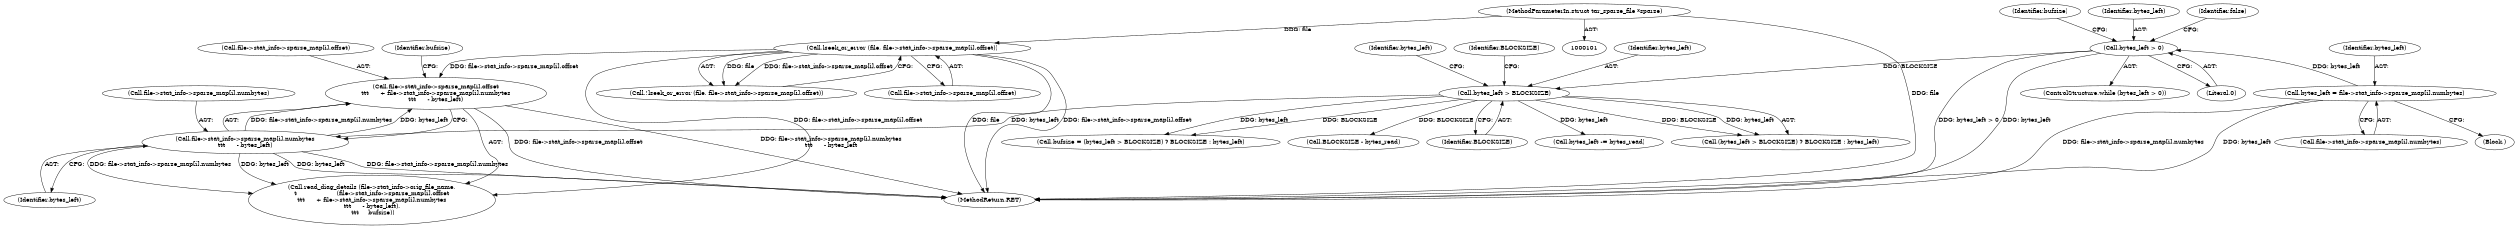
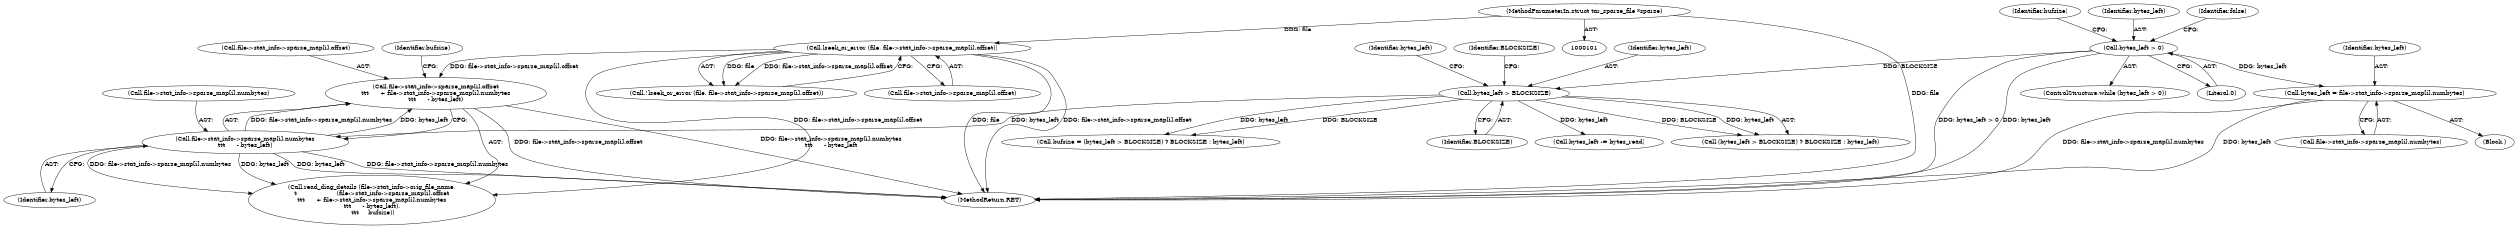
edge "(Call,bytes_left = file->stat_info->sparse_map[i].numbytes)" -> "(Call,bytes_left > 0)": reversed
edge "(Call,bytes_left = file->stat_info->sparse_map[i].numbytes)" -> "(Block,)": label "CFG: " -> "AST: "
node "(Call,BLOCKSIZE - bytes_read)": removed
